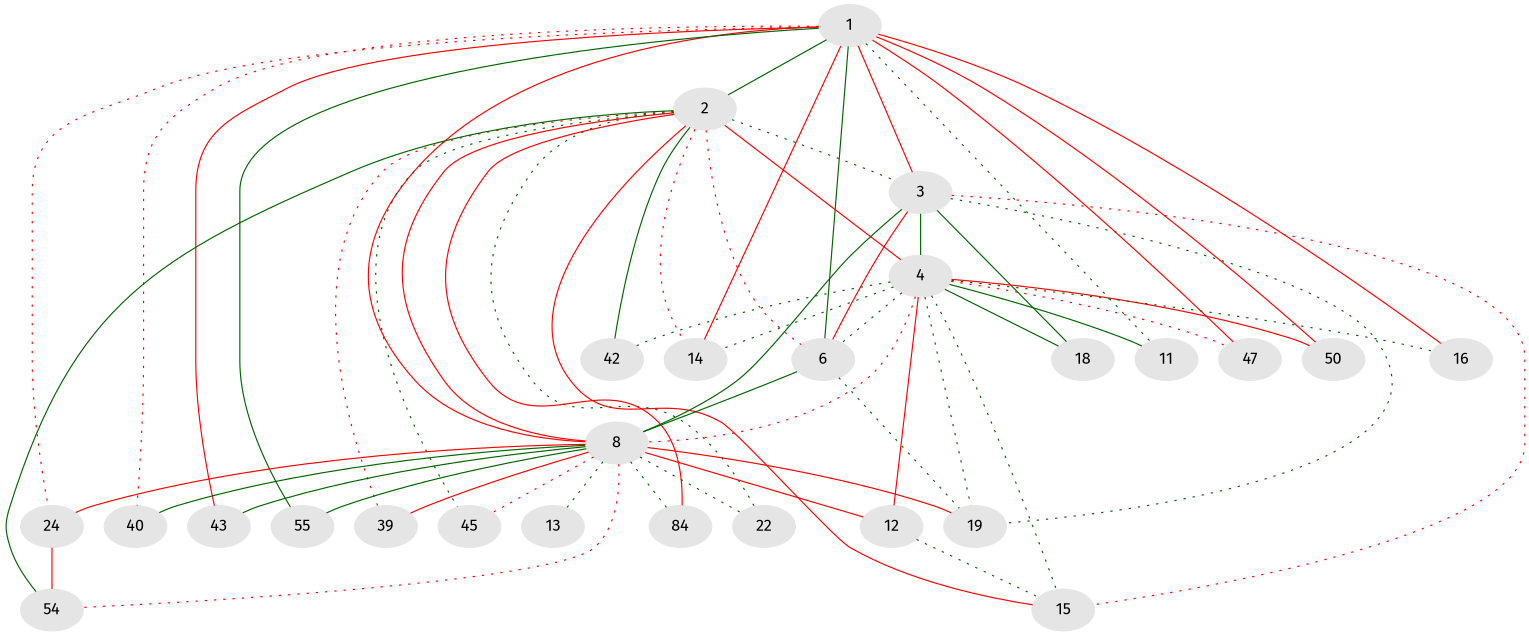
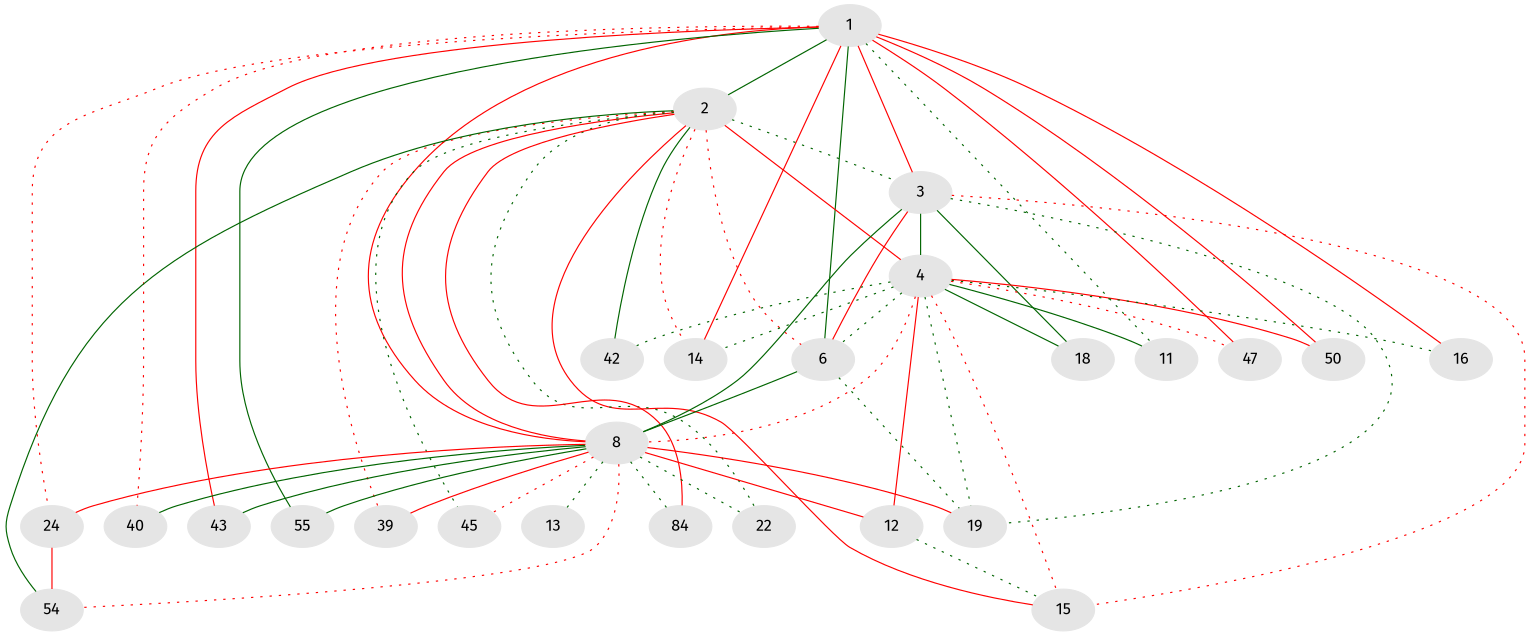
edge "4" -- "15": color darkgreen -> red
